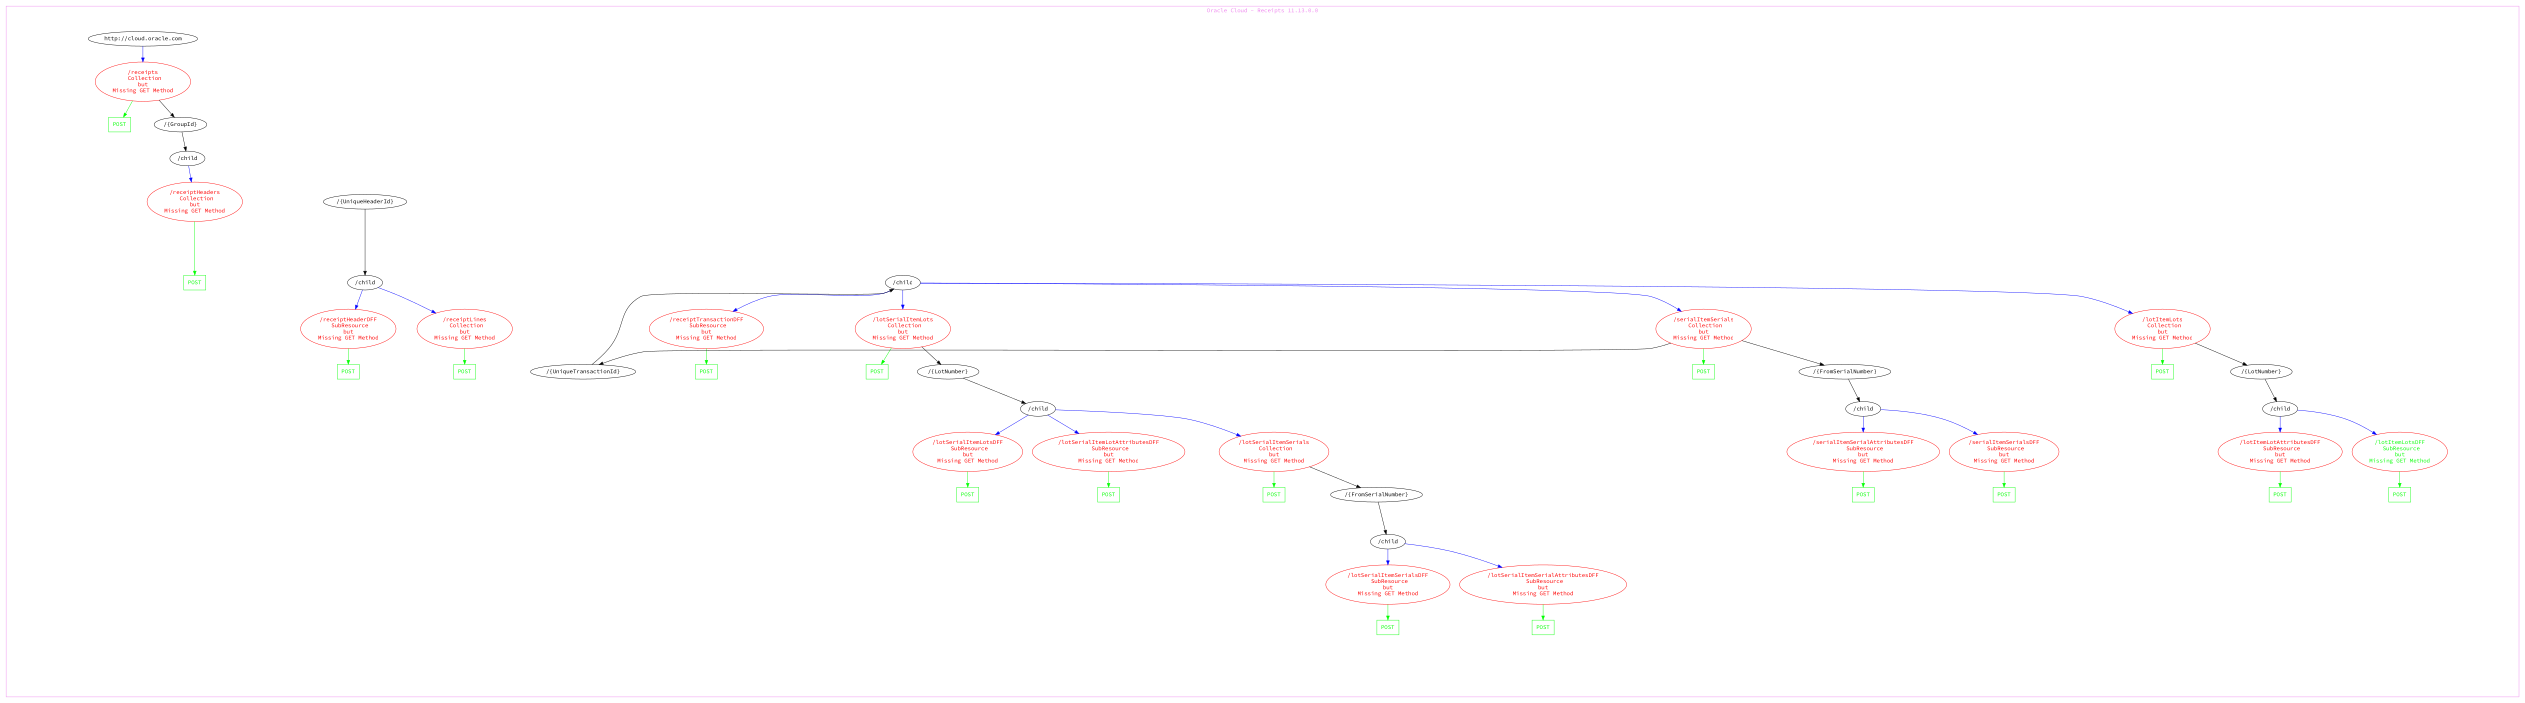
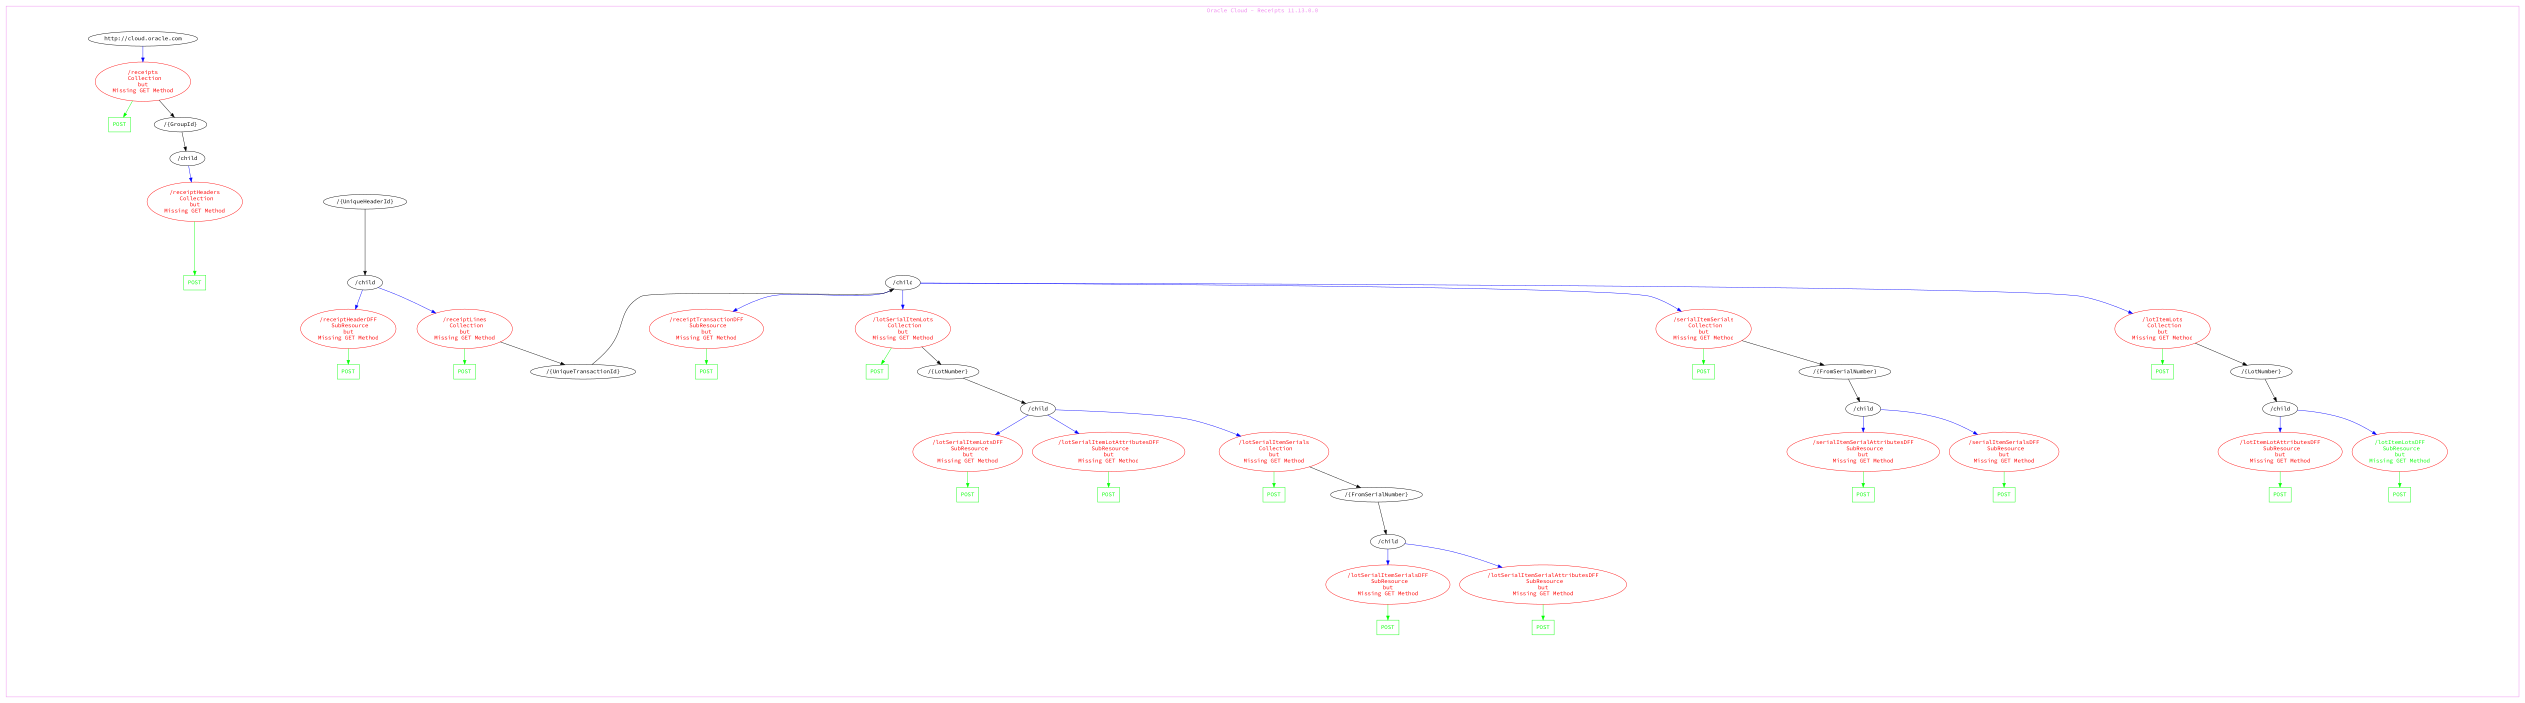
edge "/serialItemSerials Collection but Missing GET Method" -> "/{UniqueTransactionId}": now "/receiptLines Collection but Missing GET Method" -> "/{UniqueTransactionId}"
